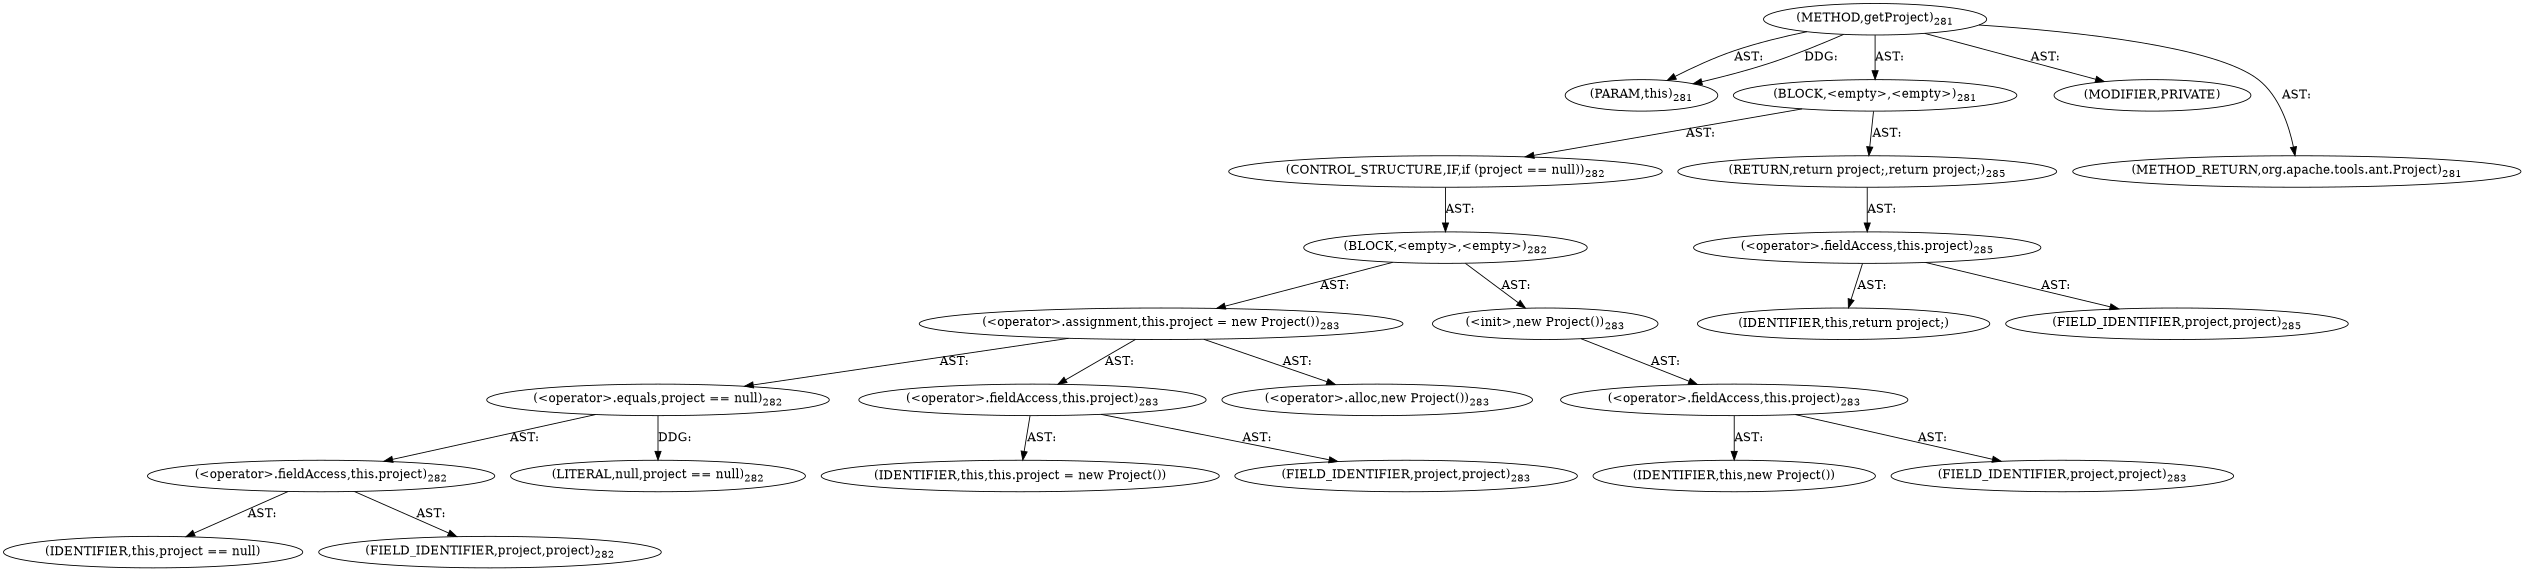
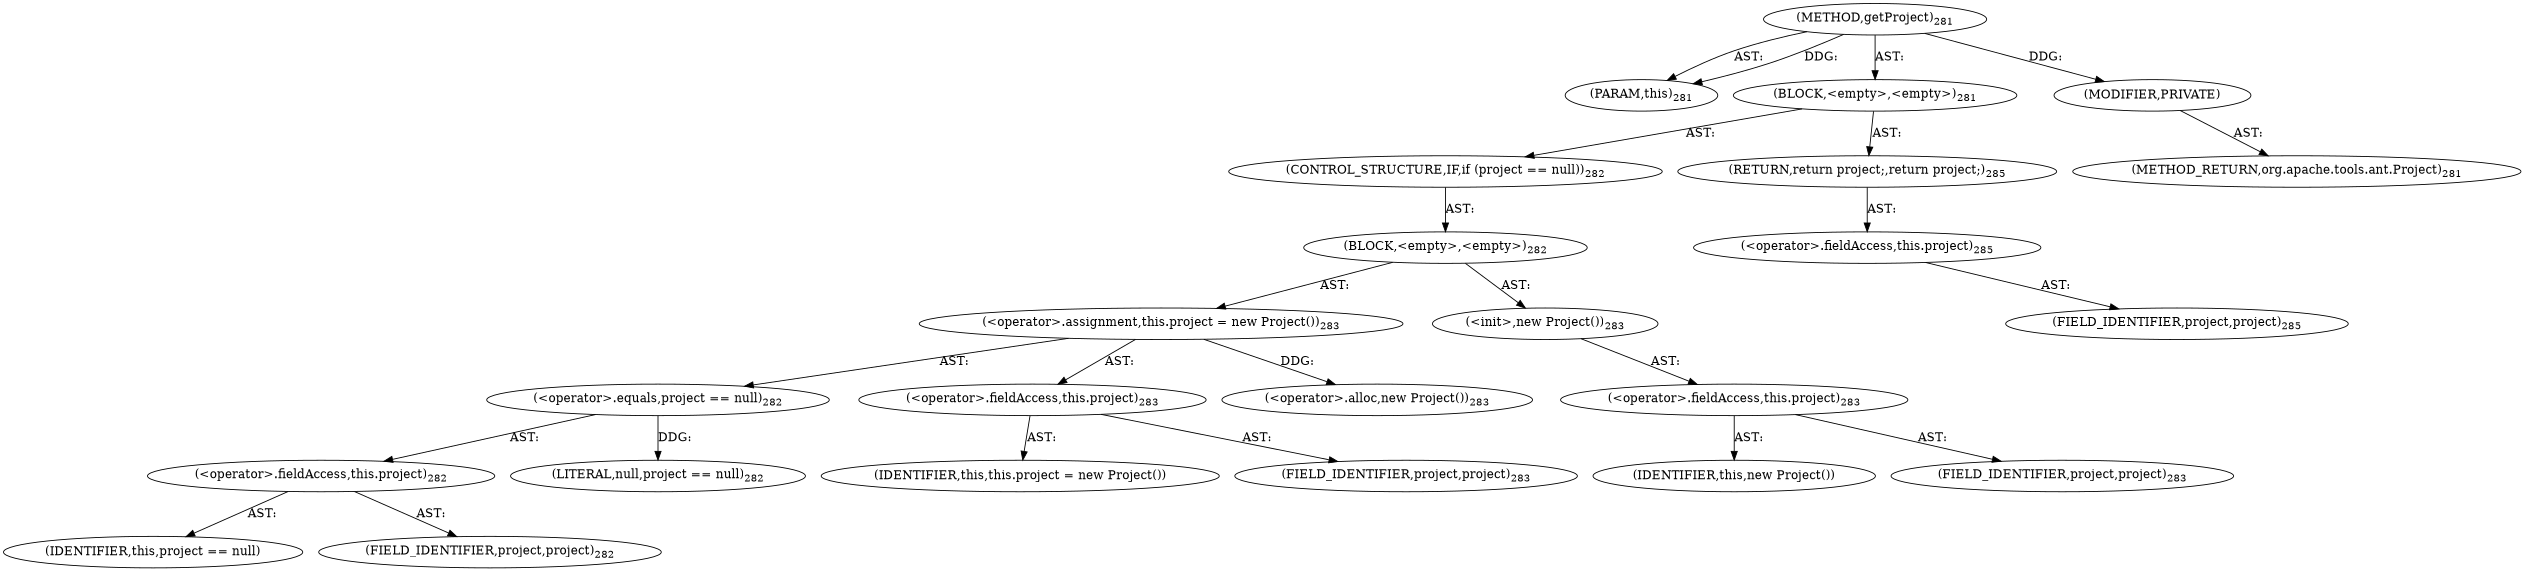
edge "(METHOD,getProject)" -> "(METHOD_RETURN,org.apache.tools.ant.Project)": now "(MODIFIER,PRIVATE)" -> "(METHOD_RETURN,org.apache.tools.ant.Project)"
edge "(METHOD,getProject)" -> "(MODIFIER,PRIVATE)": label "AST: " -> "DDG: "
node "(IDENTIFIER,this,return project;)": removed
edge "(<operator>.assignment,this.project = new Project())" -> "(<operator>.alloc,new Project())": label "AST: " -> "DDG: "
